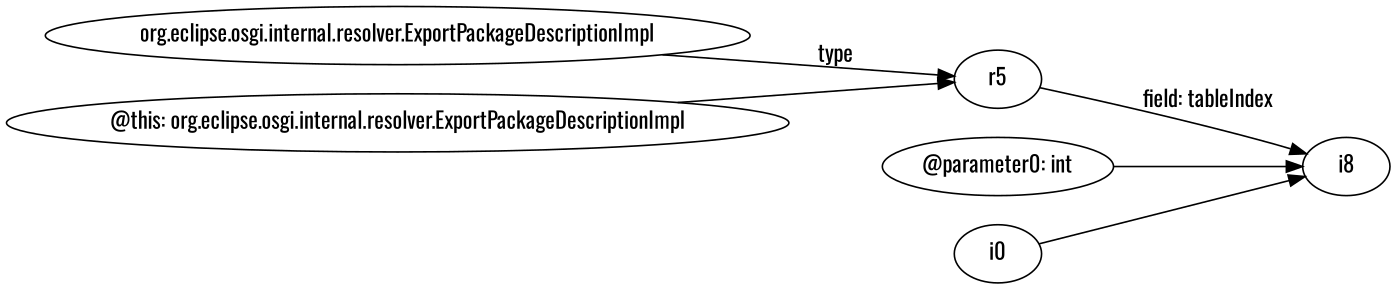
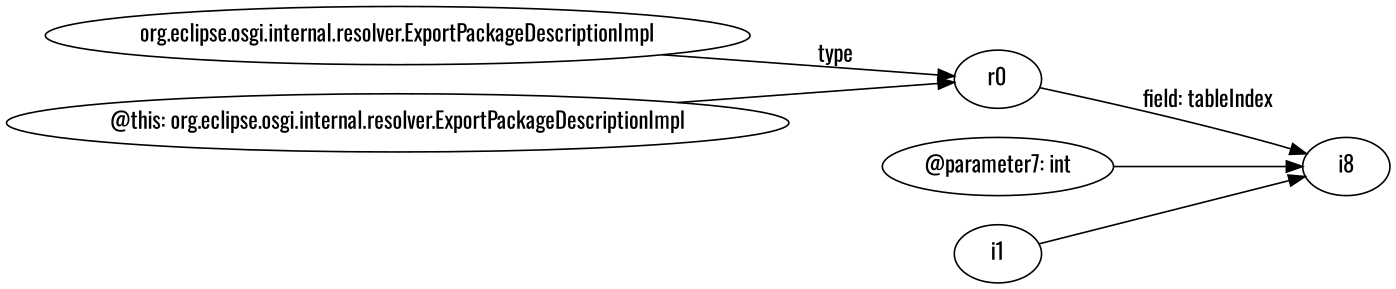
node "r5": label "r5" -> "r0"
node "@parameter0: int": label "@parameter0: int" -> "@parameter7: int"
node "i0": label "i0" -> "i1"
